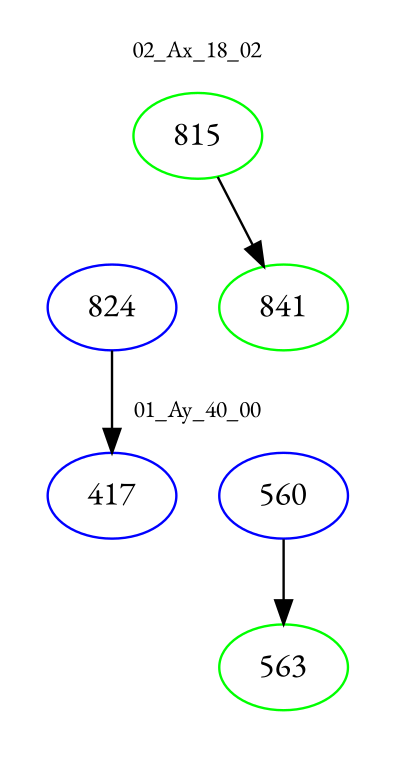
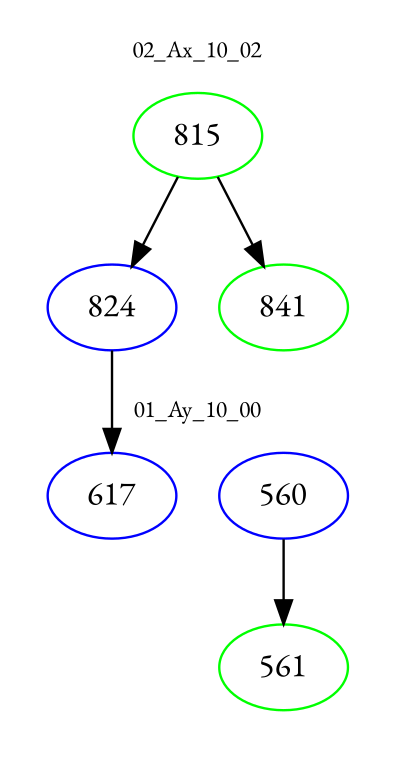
cluster "02_Ax_18_02": label "02_Ax_18_02" -> "02_Ax_10_02"
edge "815" -> "824": added
cluster "01_Ay_40_00": label "01_Ay_40_00" -> "01_Ay_10_00"
node "417": label "417" -> "617"
node "563": label "563" -> "561"
